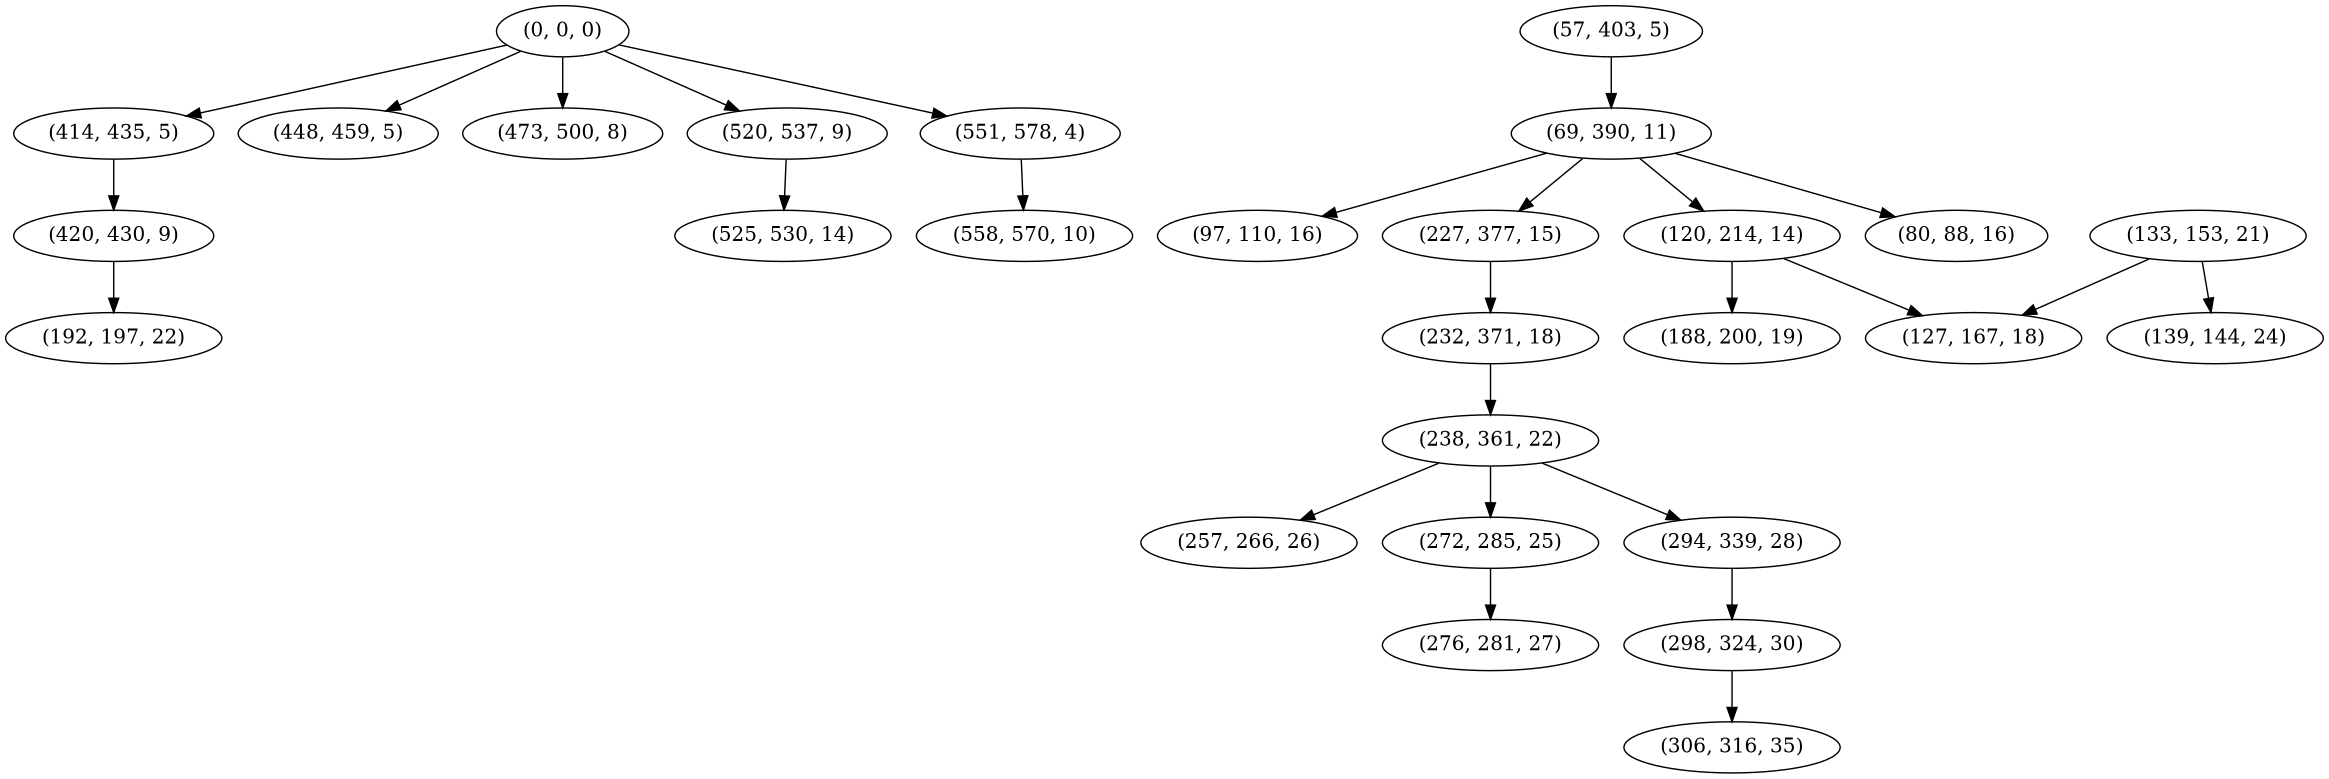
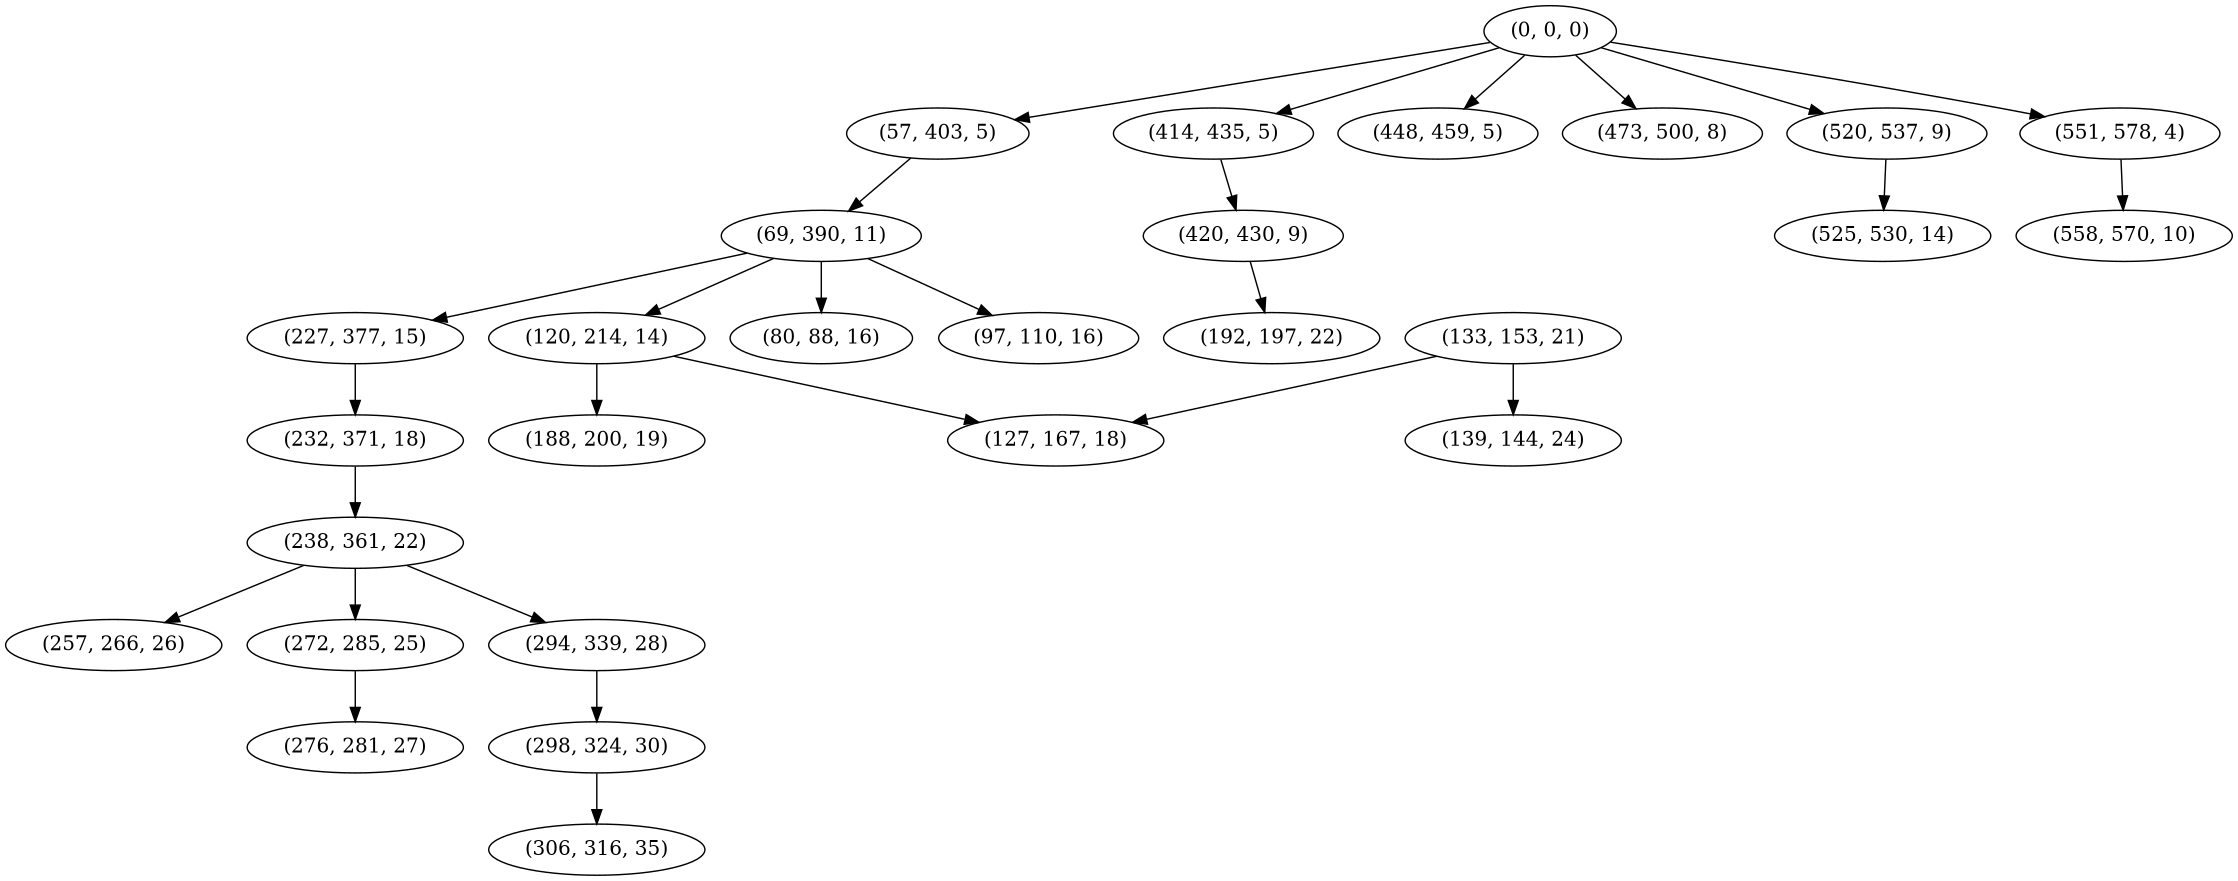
edge "(0, 0, 0)" -> "(57, 403, 5)": added
